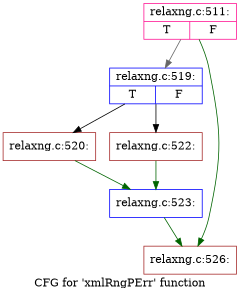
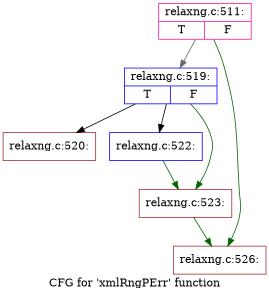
node "relaxng.c:522:": color brown -> blue
edge "relaxng.c:520:" -> "relaxng.c:523:": now "relaxng.c:519:" -> "relaxng.c:523:"
node "relaxng.c:523:": color blue -> brown
